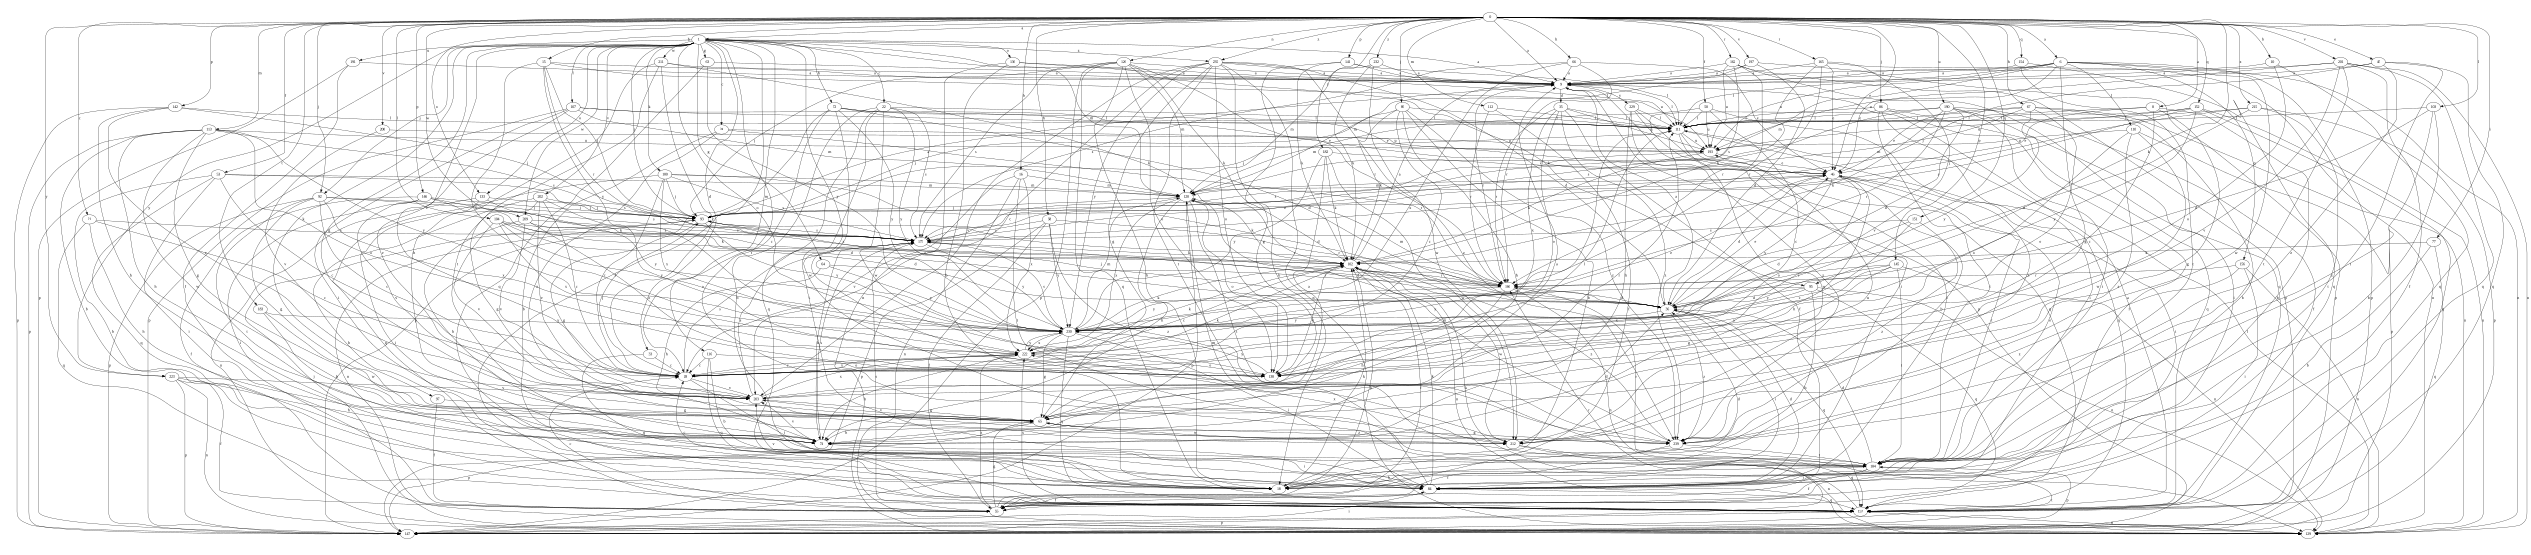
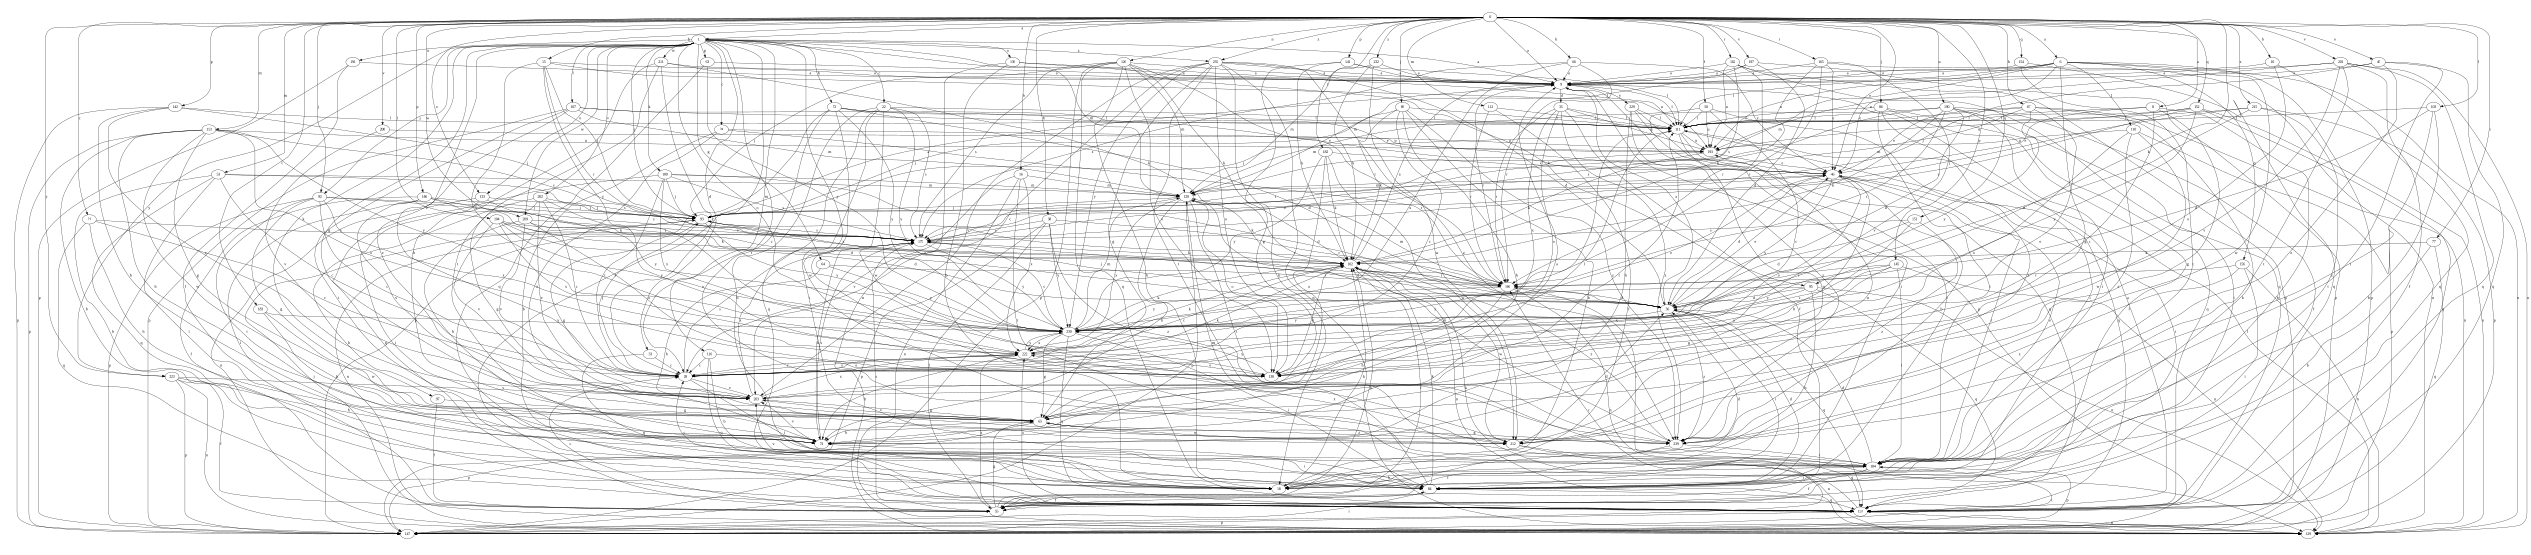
edge "0" -> "53": label "f" -> "m"
